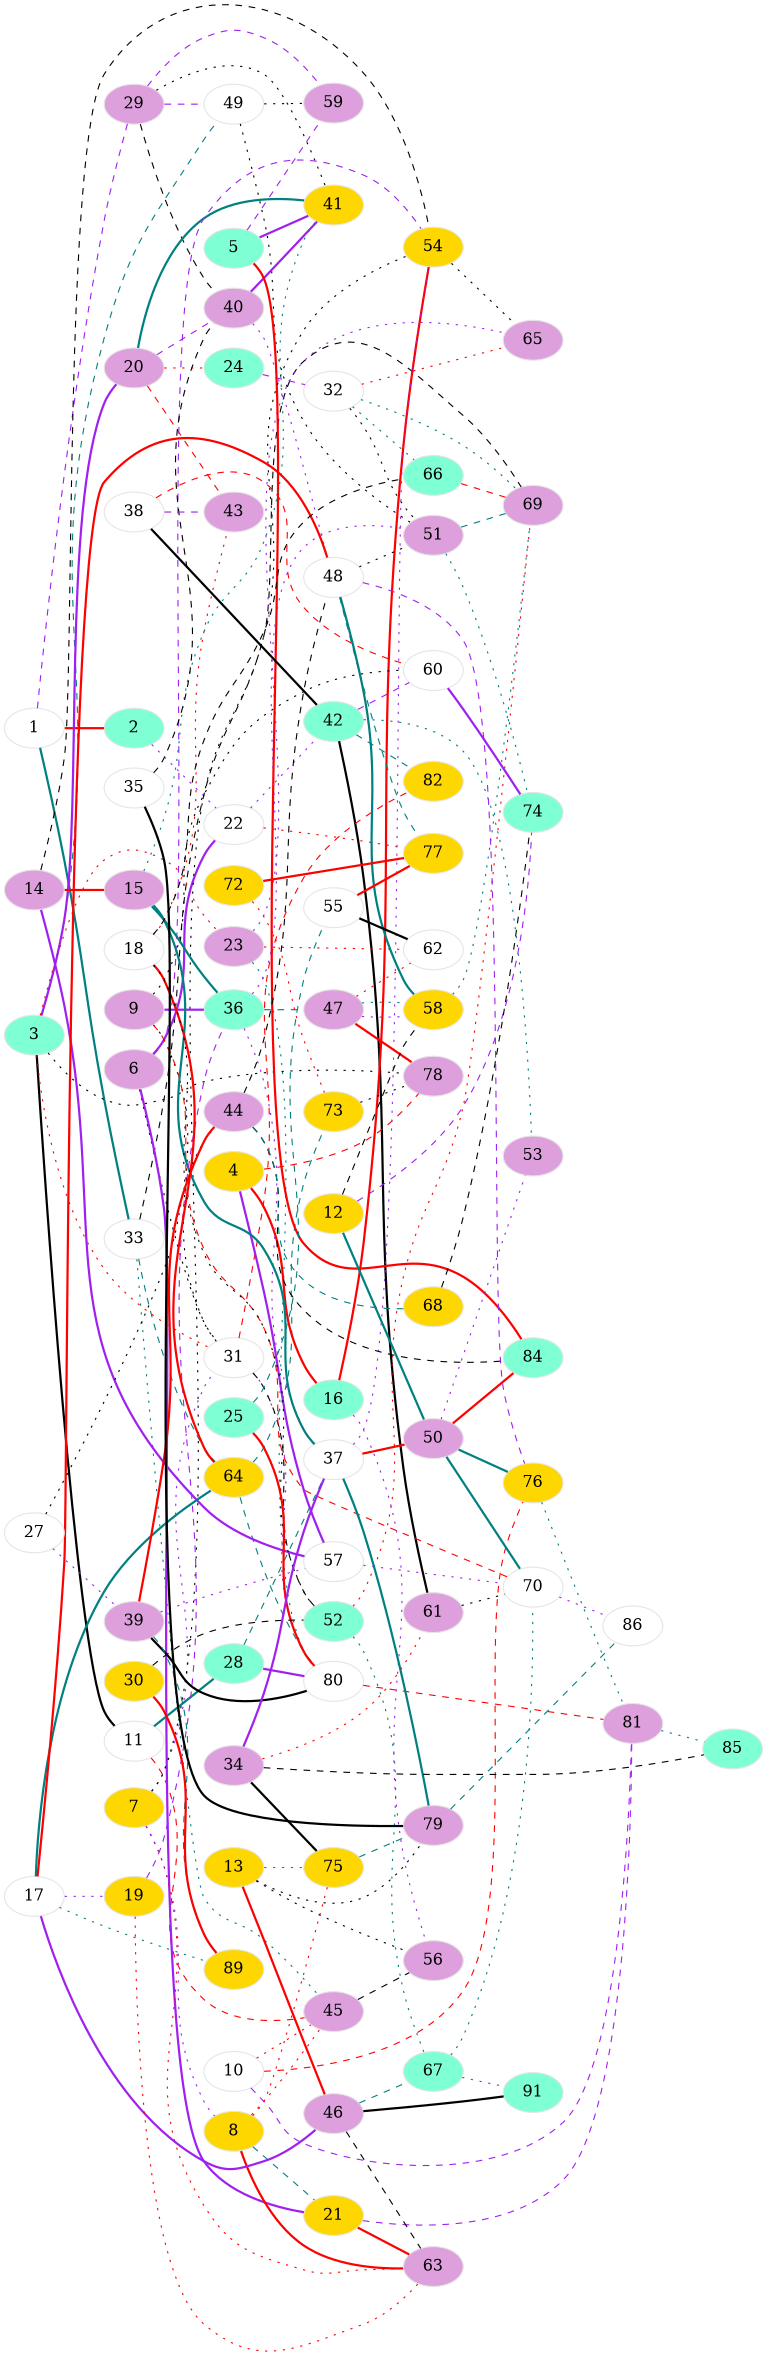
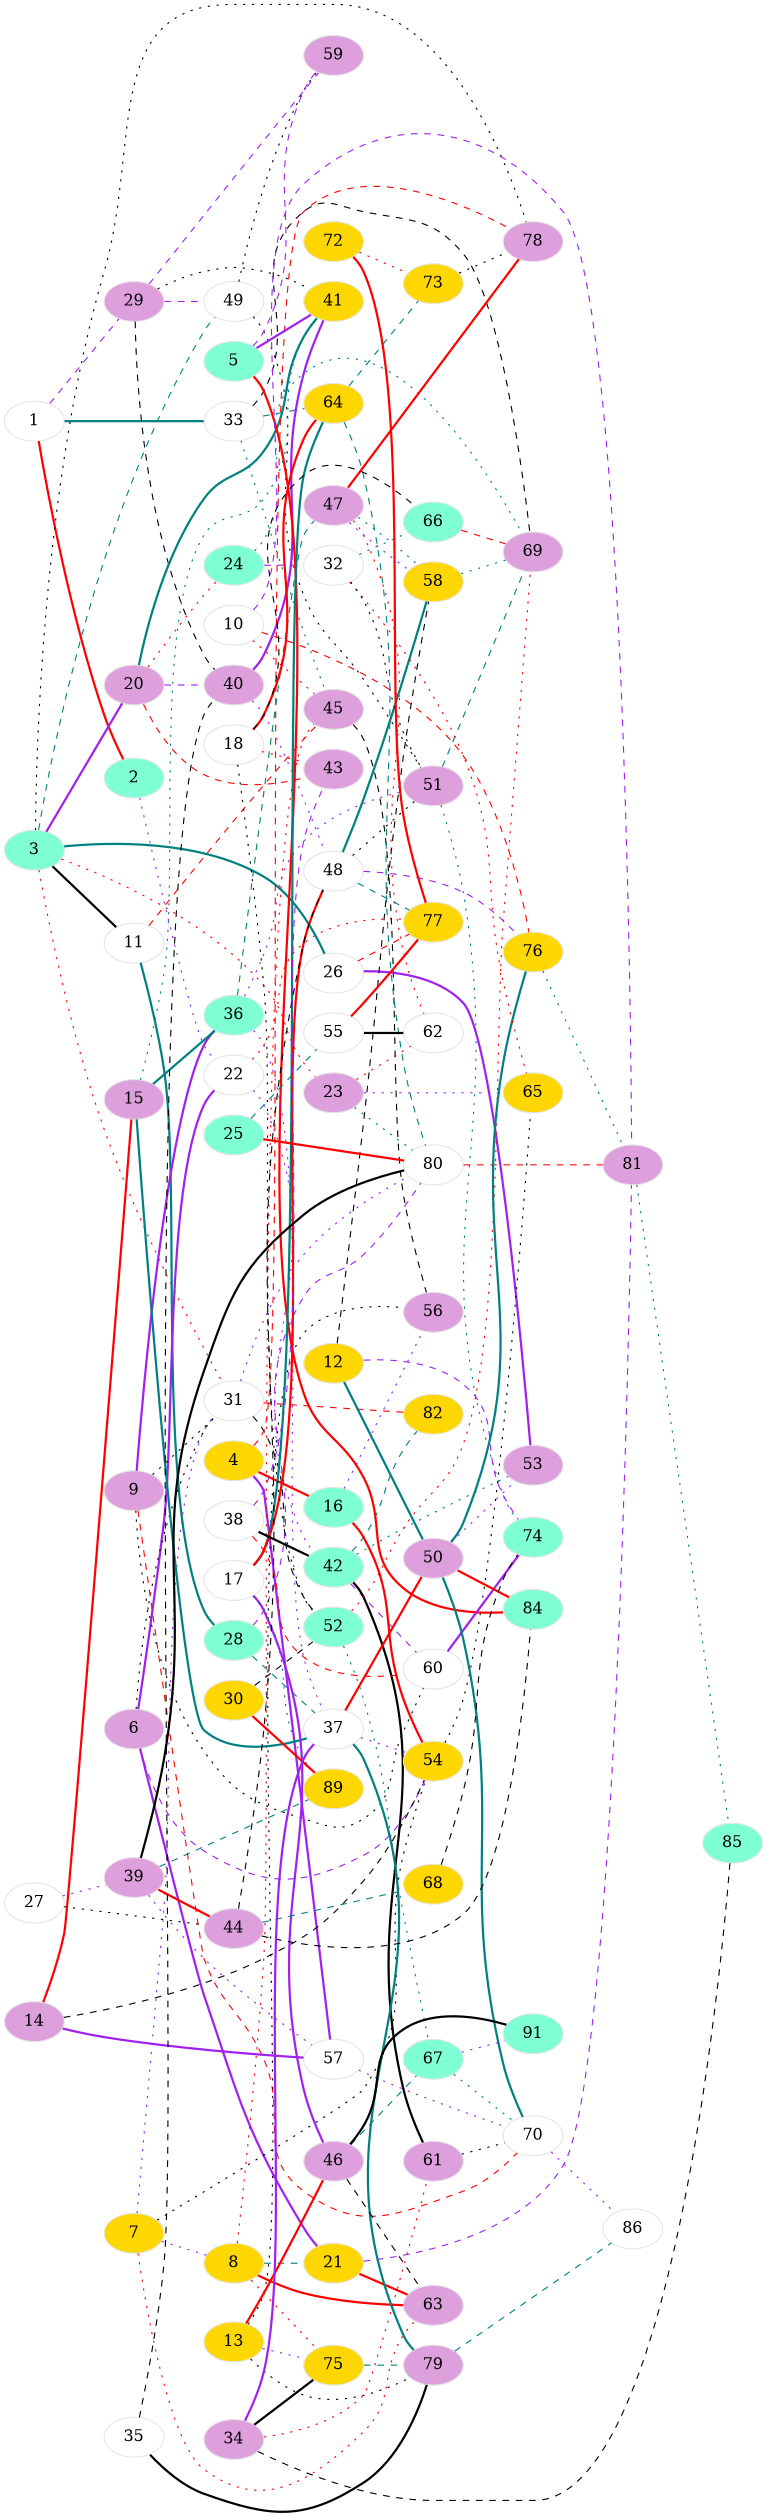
node "65": fillcolor plum -> gold
edge "32" -- "69": now "24" -- "69"
node "26": added
edge "28" -- "80": style bold -> dashed
node "19": removed
